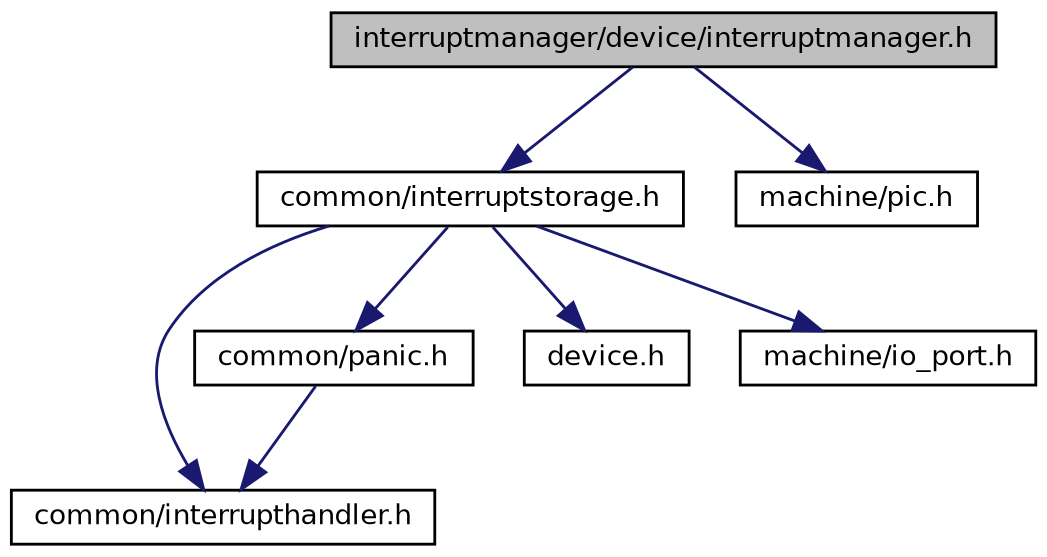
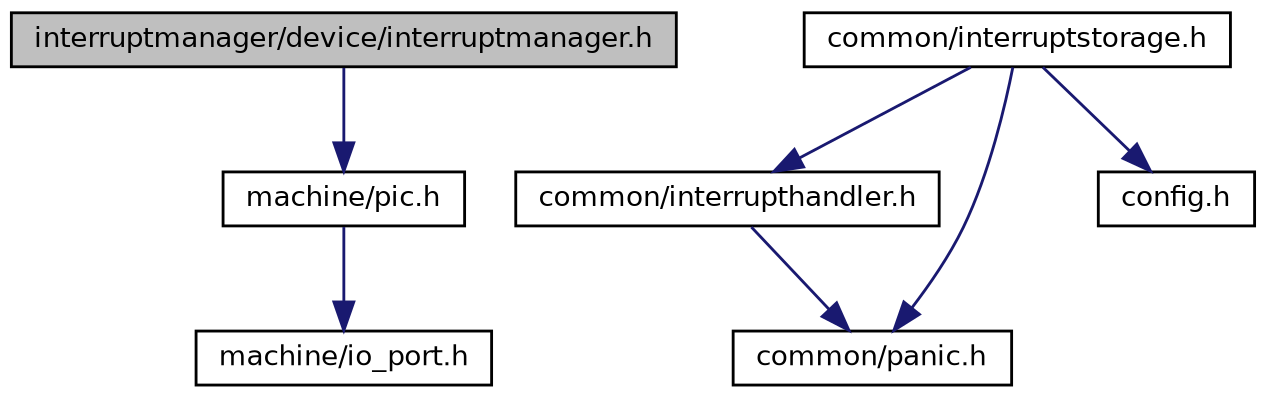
edge "interruptmanager/device/interruptmanager.h" -> "common/interruptstorage.h": removed
edge "common/interruptstorage.h" -> "machine/io_port.h": now "machine/pic.h" -> "machine/io_port.h"
node "device.h": label "device.h" -> "config.h"
edge "common/panic.h" -> "common/interrupthandler.h": reversed
